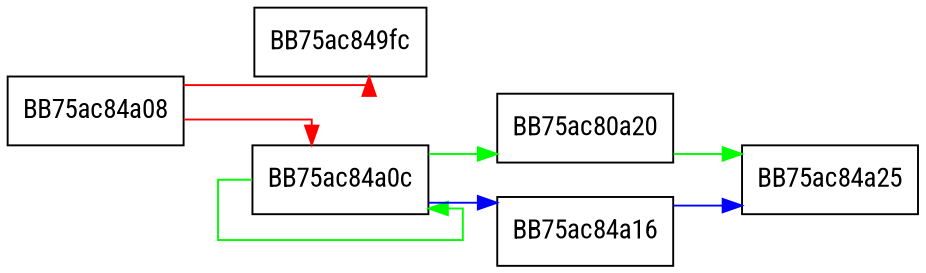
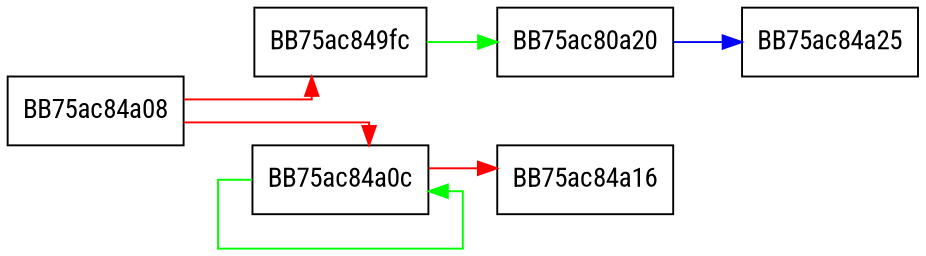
edge "BB75ac84a0c" -> "BB75ac80a20": now "BB75ac849fc" -> "BB75ac80a20"
edge "BB75ac80a20" -> "BB75ac84a25": color green -> blue
edge "BB75ac84a0c" -> "BB75ac84a16": color blue -> red
edge "BB75ac84a16" -> "BB75ac84a25": removed
